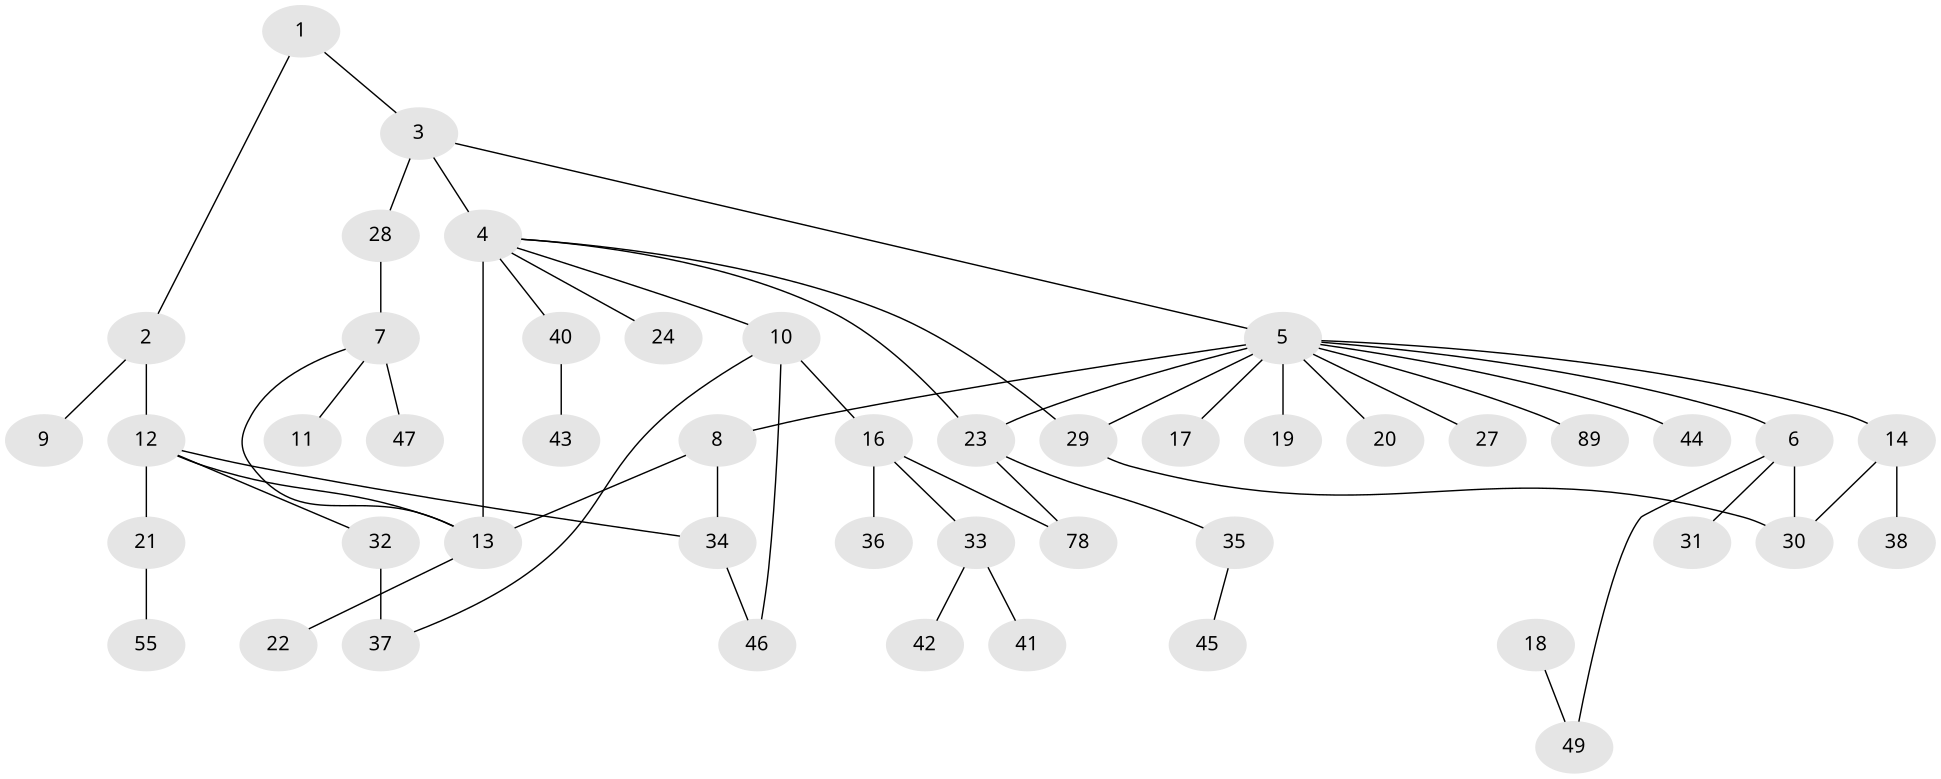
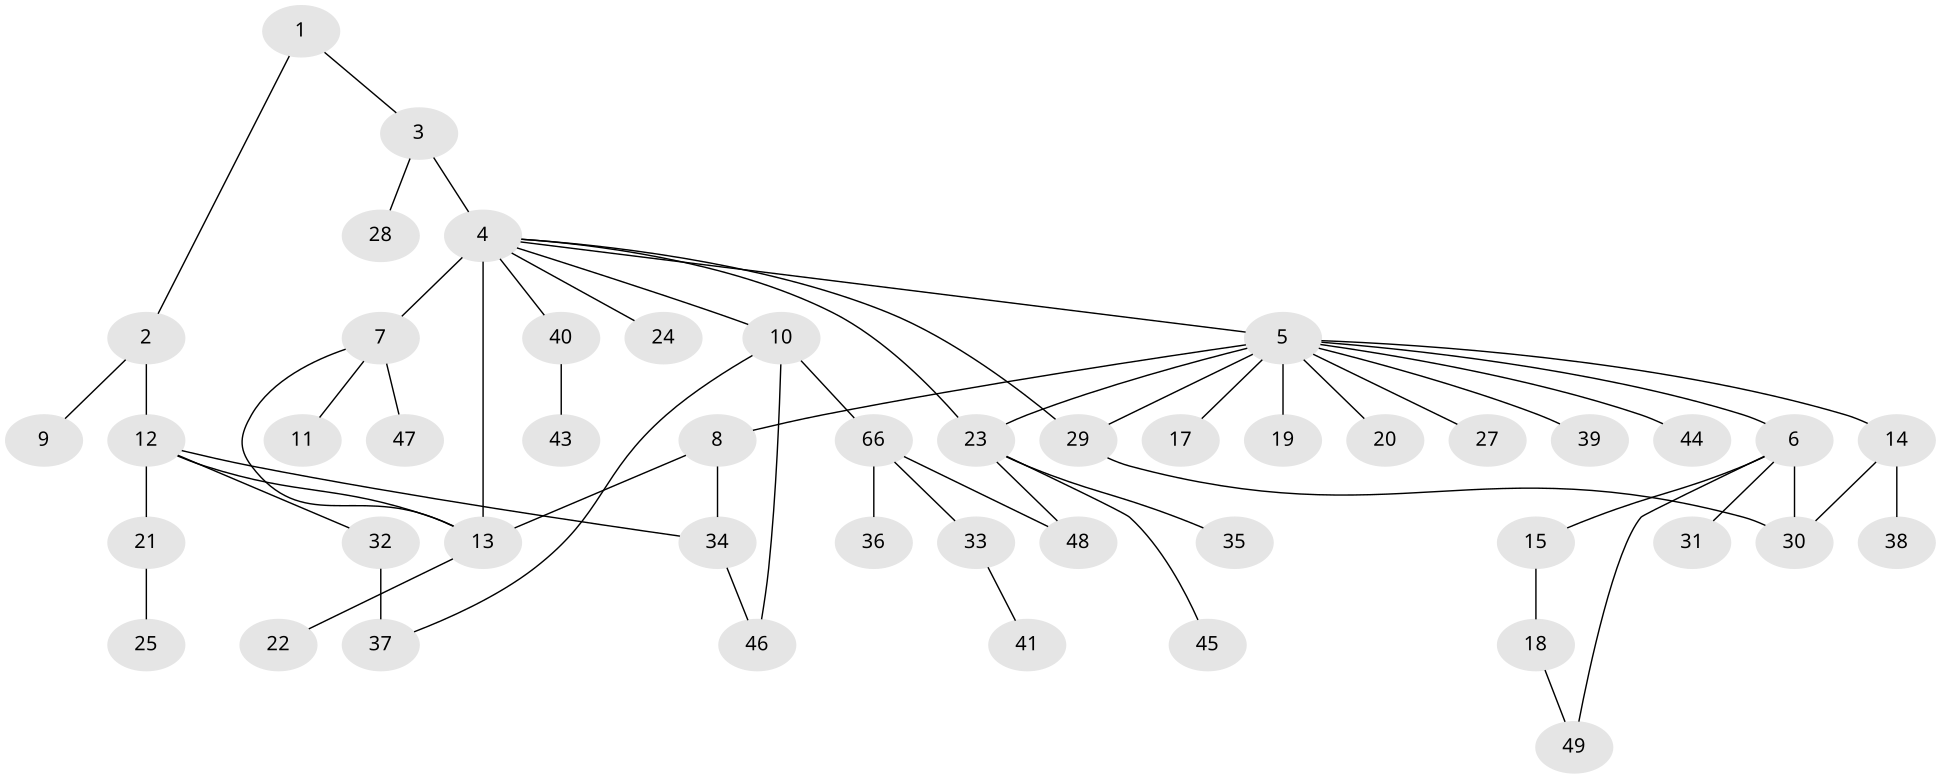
edge "3" -- "5": now "4" -- "5"
edge "28" -- "7": now "4" -- "7"
node "16": label "16" -> "66"
node "89": label "89" -> "39"
node "78": label "78" -> "48"
node "15": added
edge "35" -- "45": now "23" -- "45"
node "55": label "55" -> "25"
node "42": removed
